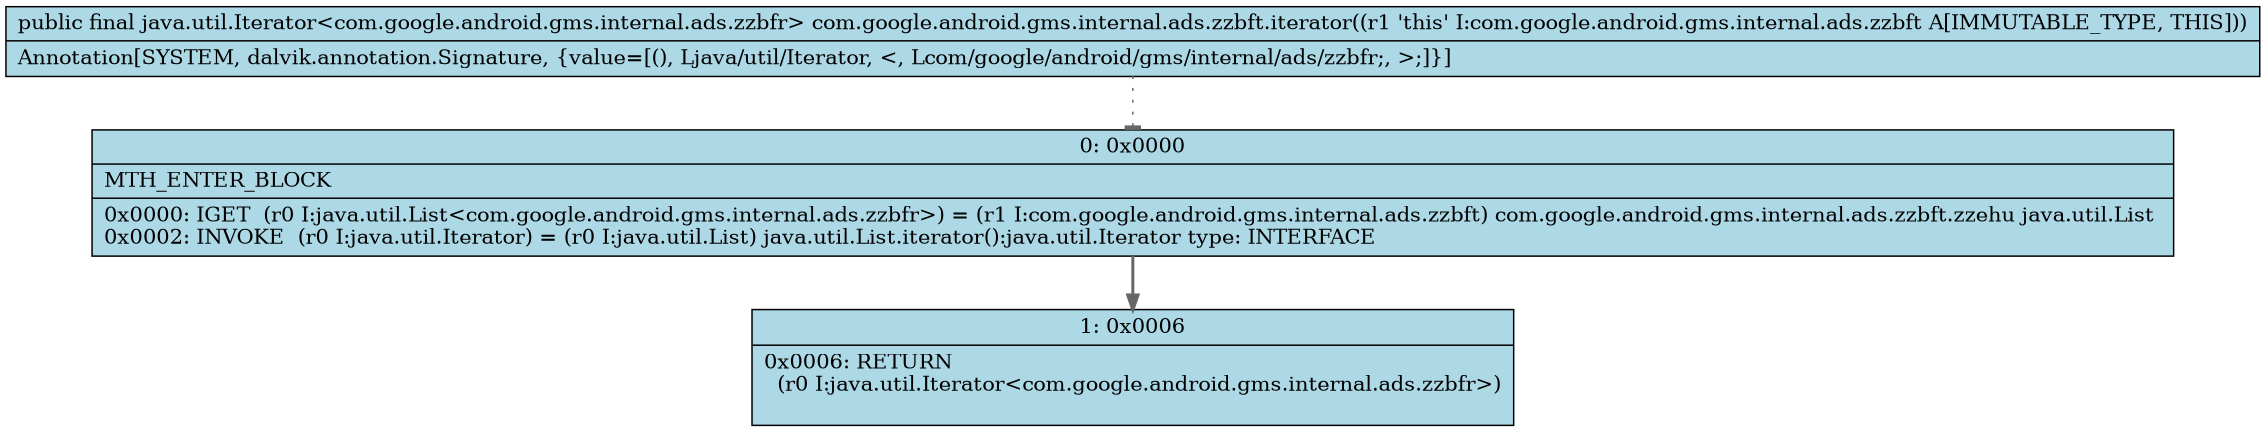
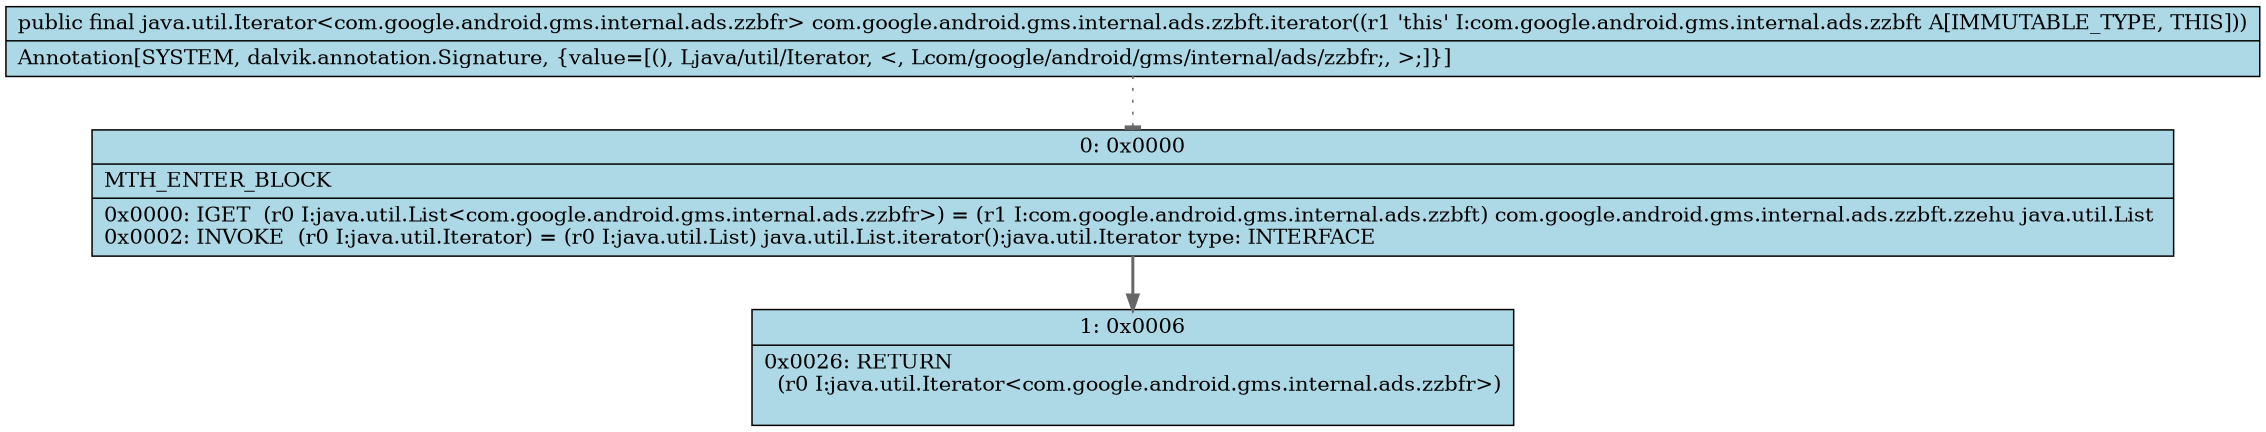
node "1: 0x0006": text "0x0006: RETURN" -> "0x0026: RETURN"
